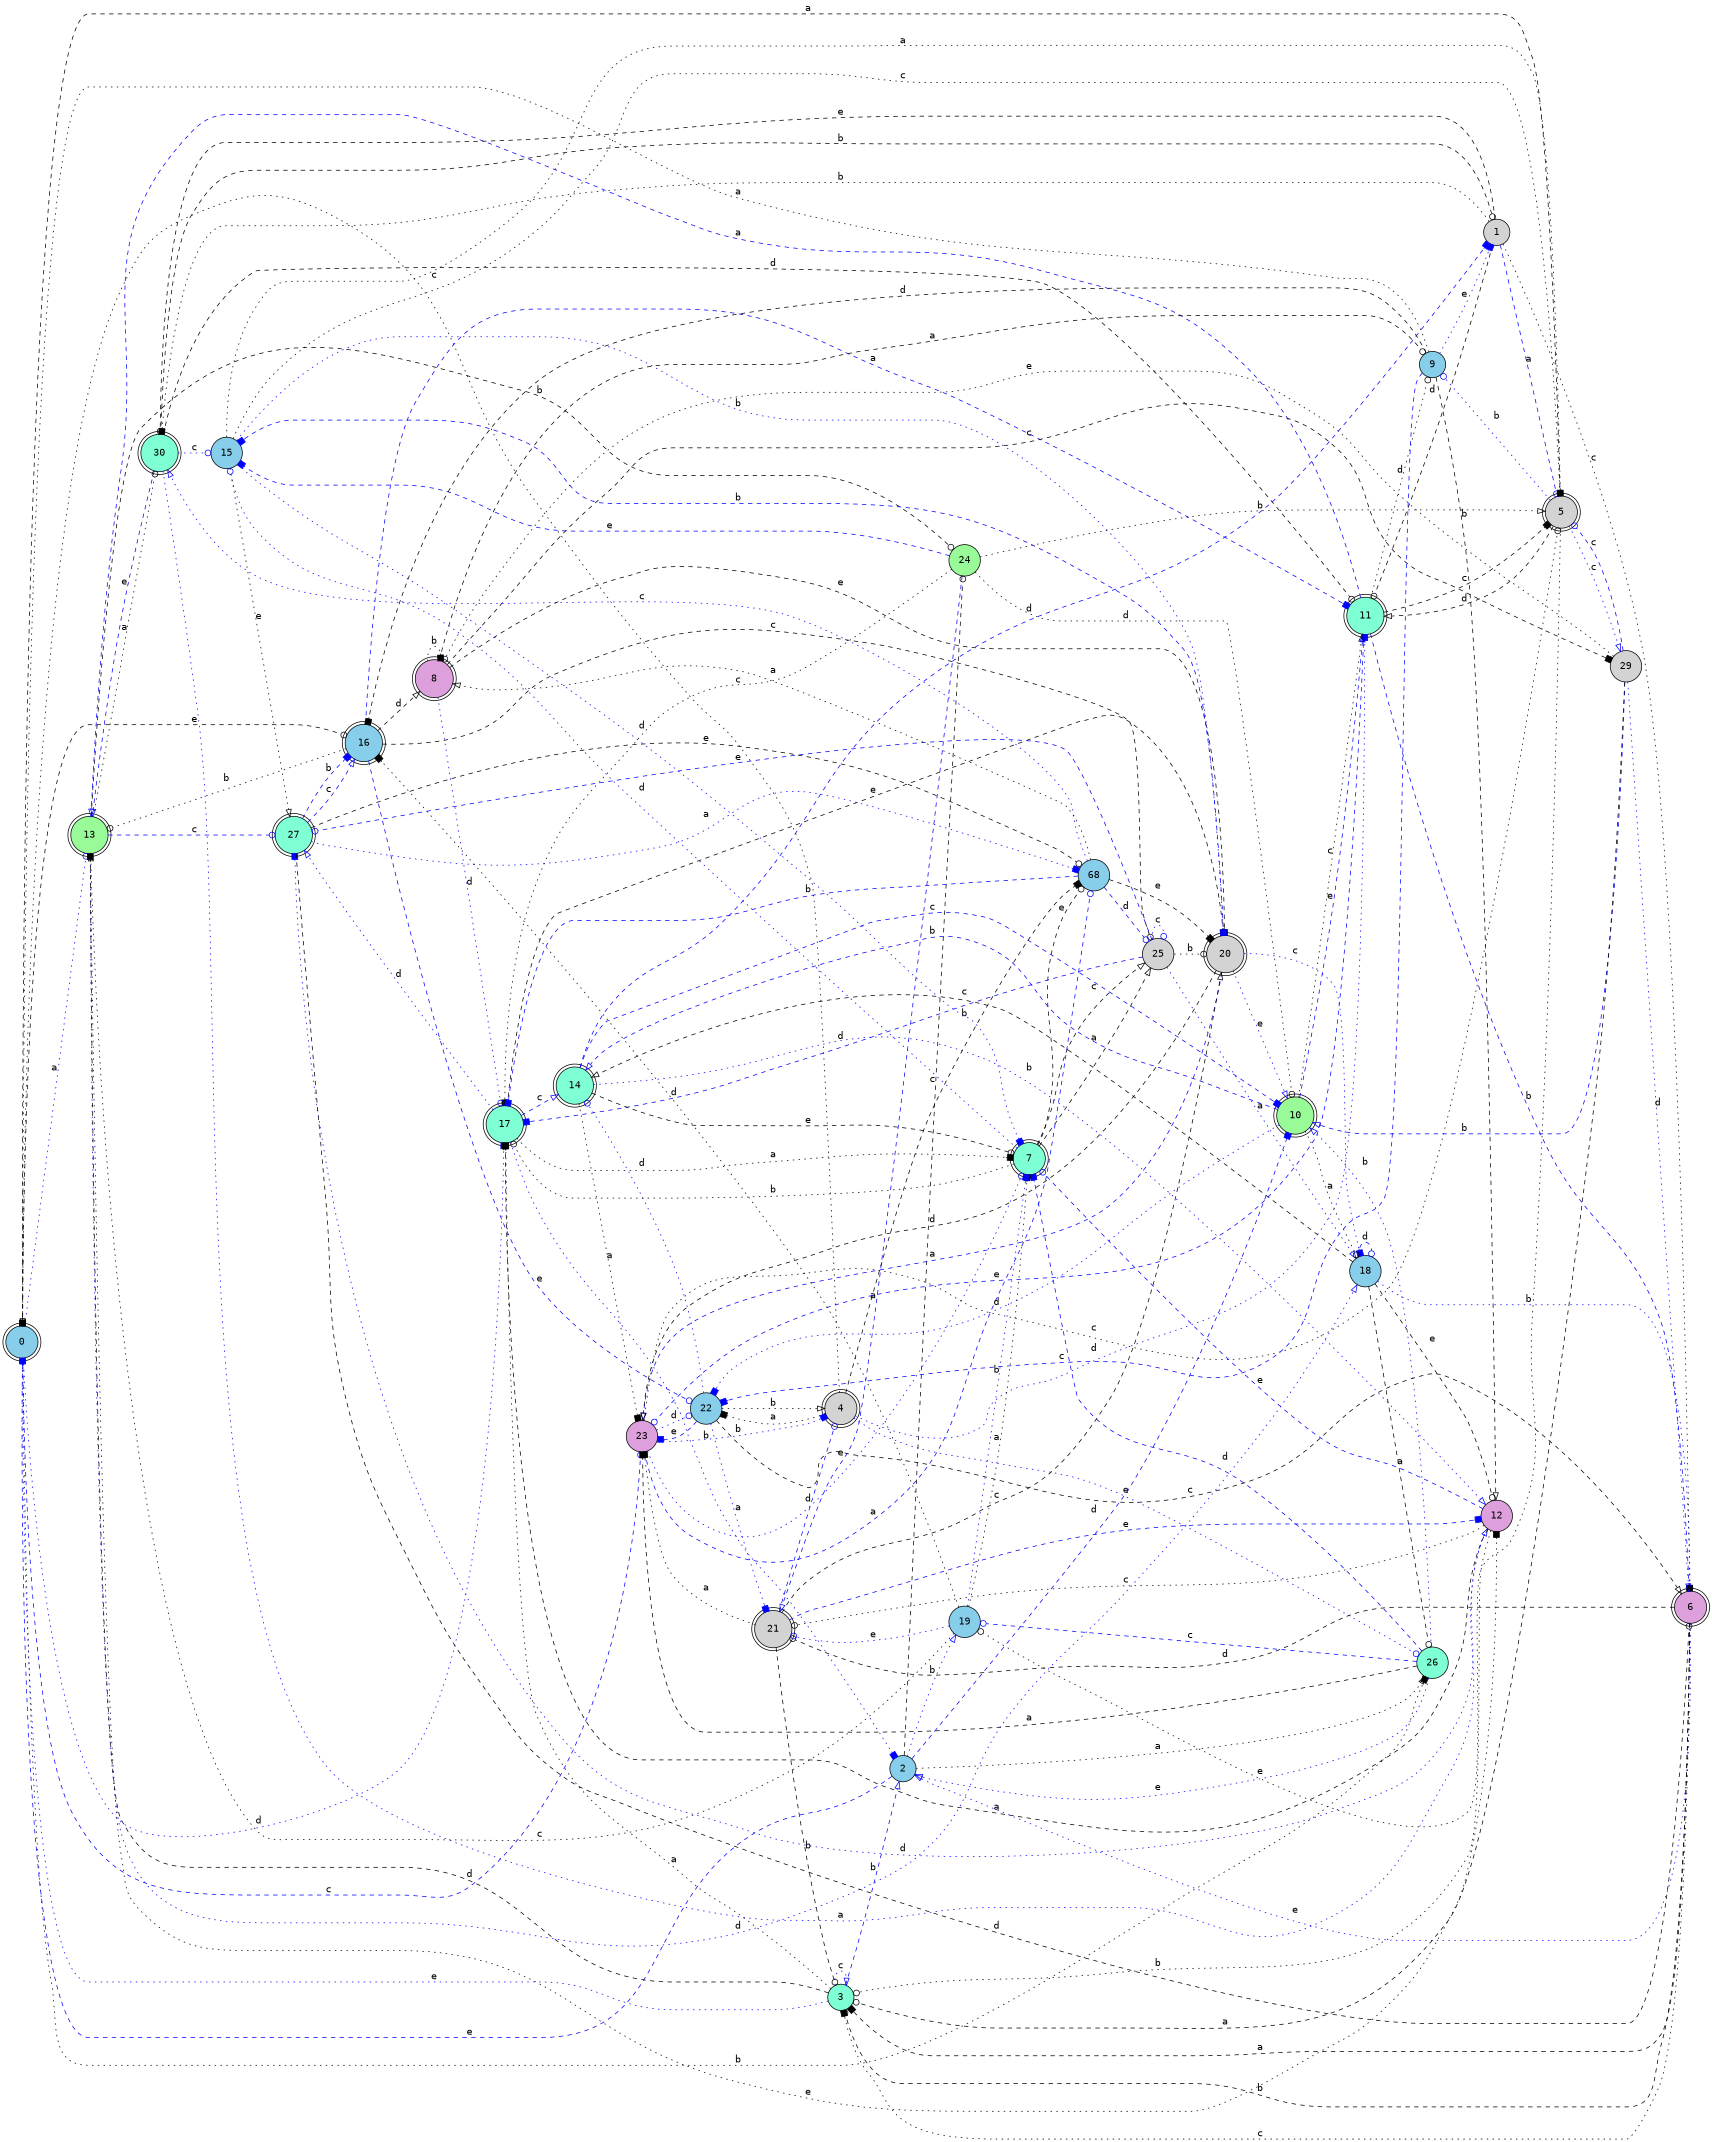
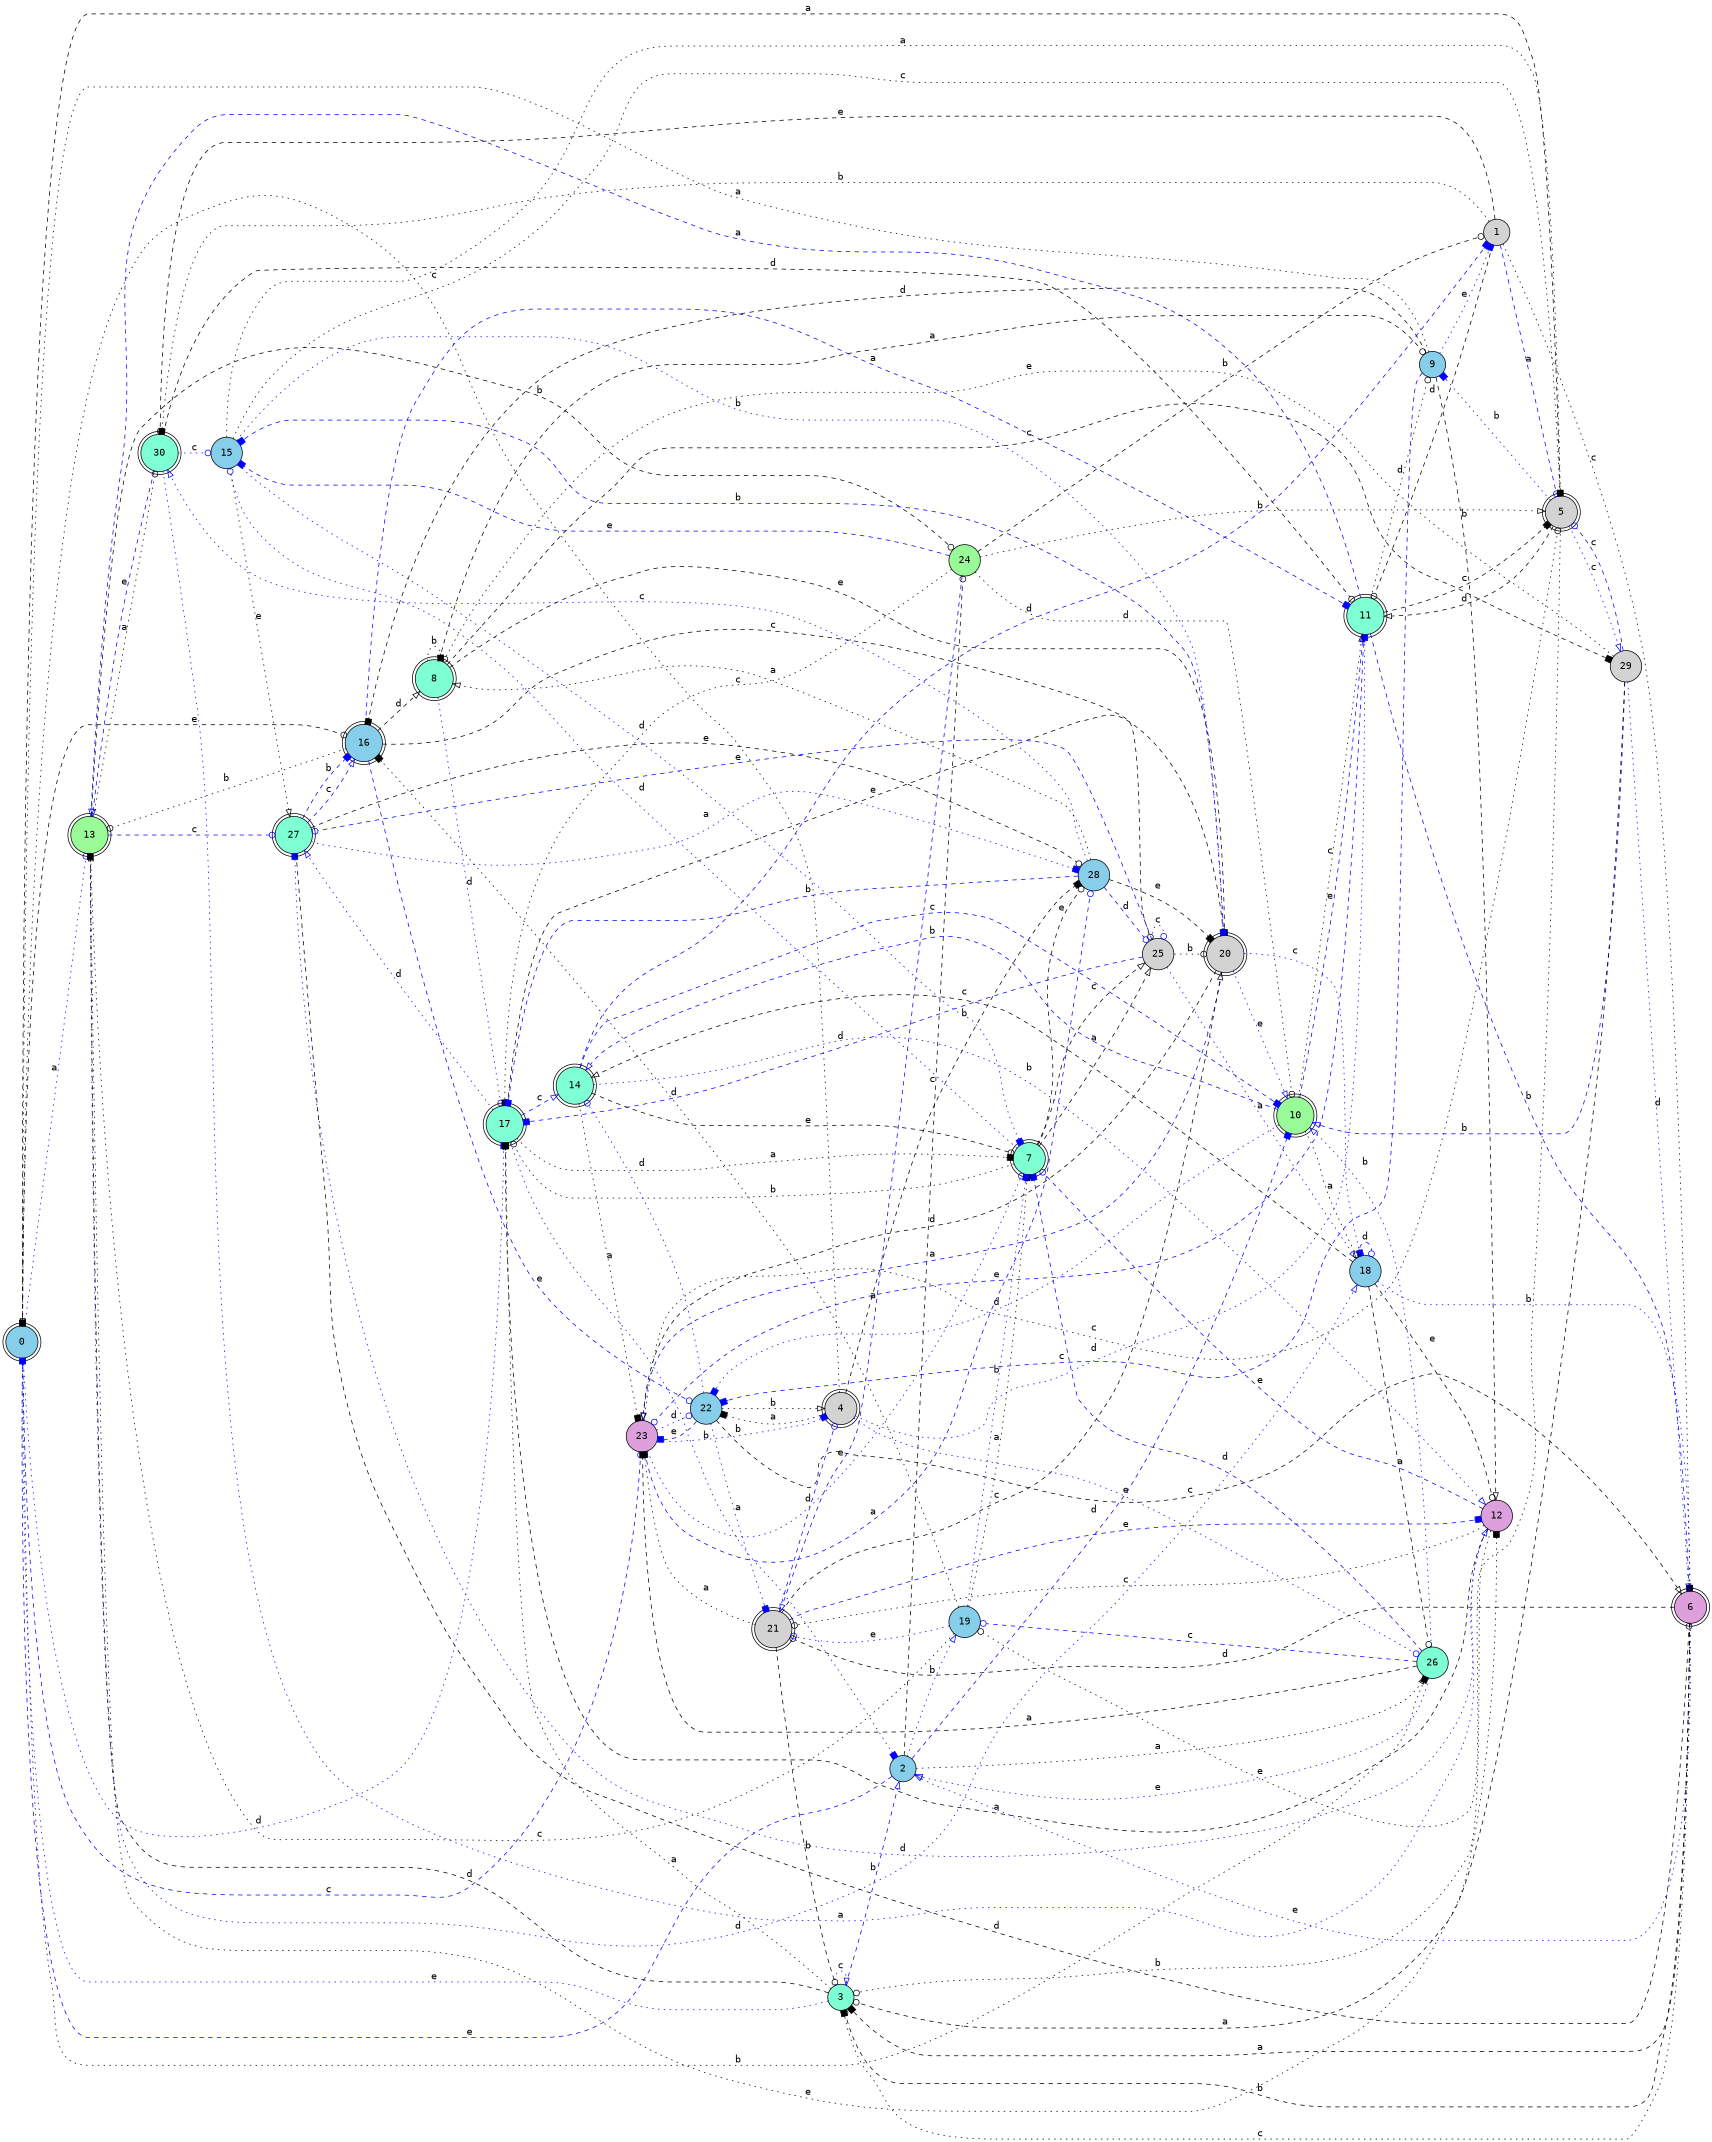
edge "30" -> "1": now "24" -> "1"
edge "5" -> "9": arrowhead odot -> box
node "8": fillcolor plum -> aquamarine
node "68": label "68" -> "28"
